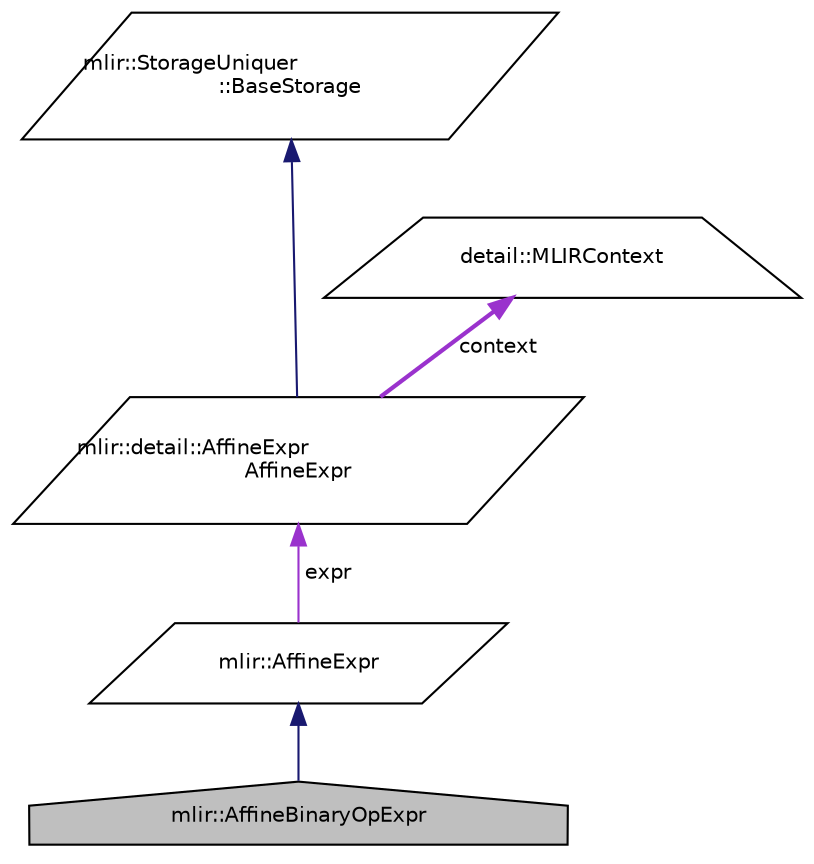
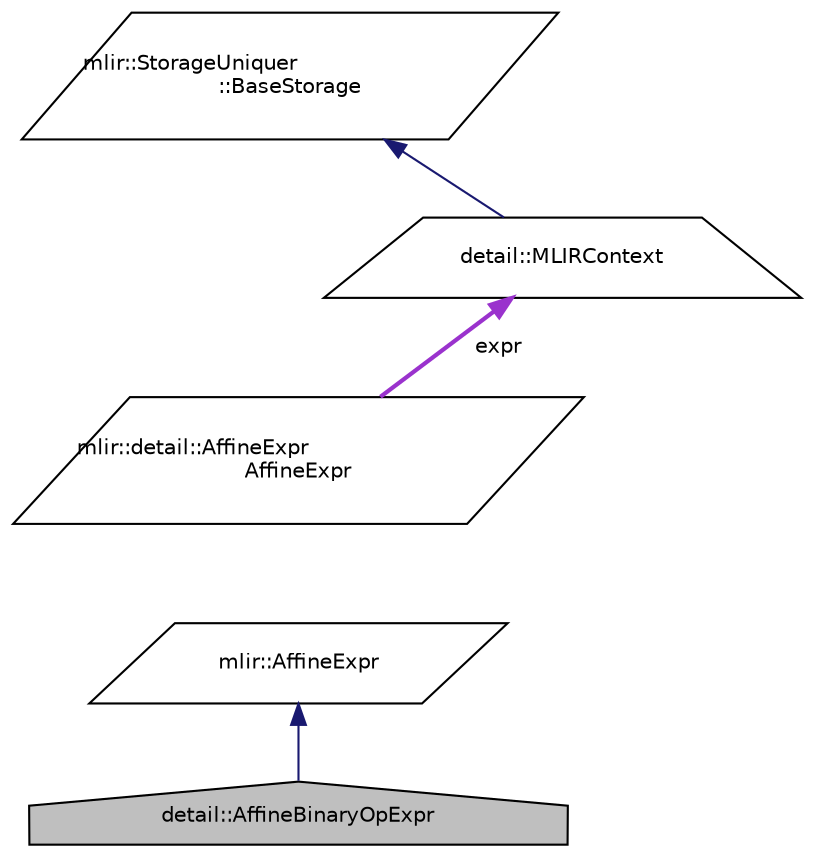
edge "mlir::detail::AffineExpr AffineExpr" -> "mlir::StorageUniquer ::BaseStorage": now "detail::MLIRContext" -> "mlir::StorageUniquer ::BaseStorage"
edge "mlir::detail::AffineExpr AffineExpr" -> "detail::MLIRContext": label " context" -> " expr"
edge "mlir::AffineExpr" -> "mlir::detail::AffineExpr AffineExpr": removed, label "expr"
node "mlir::AffineBinaryOpExpr": label "mlir::AffineBinaryOpExpr" -> "detail::AffineBinaryOpExpr"
